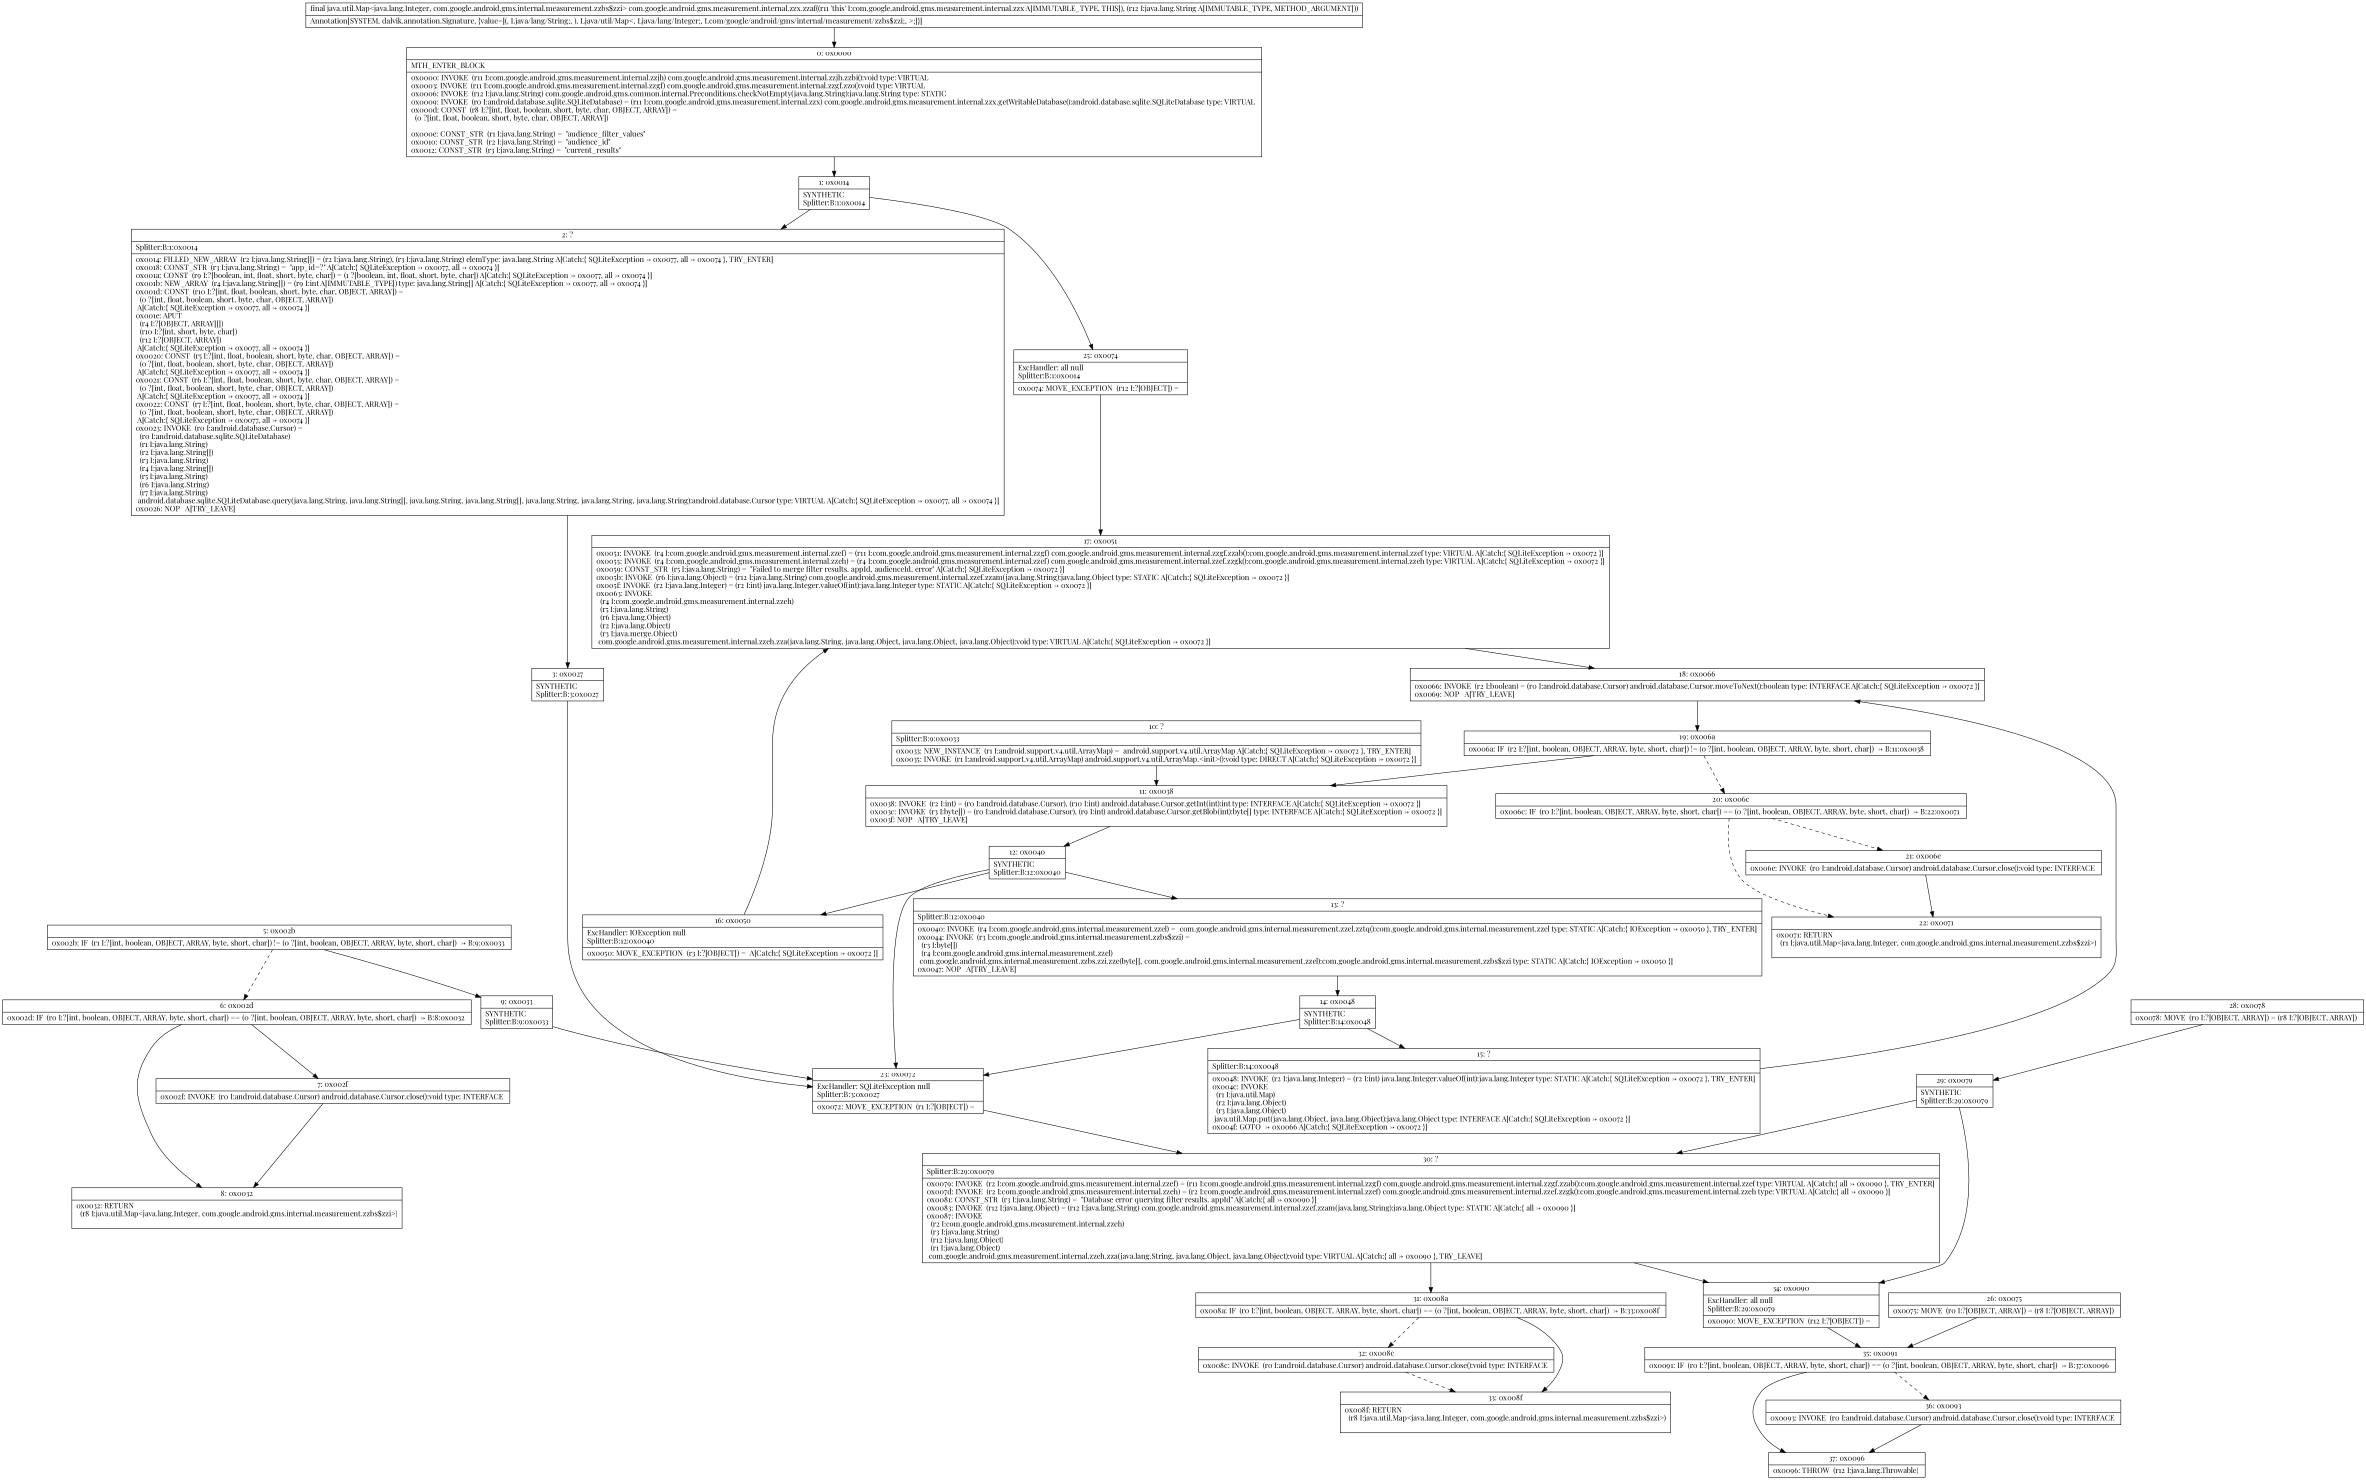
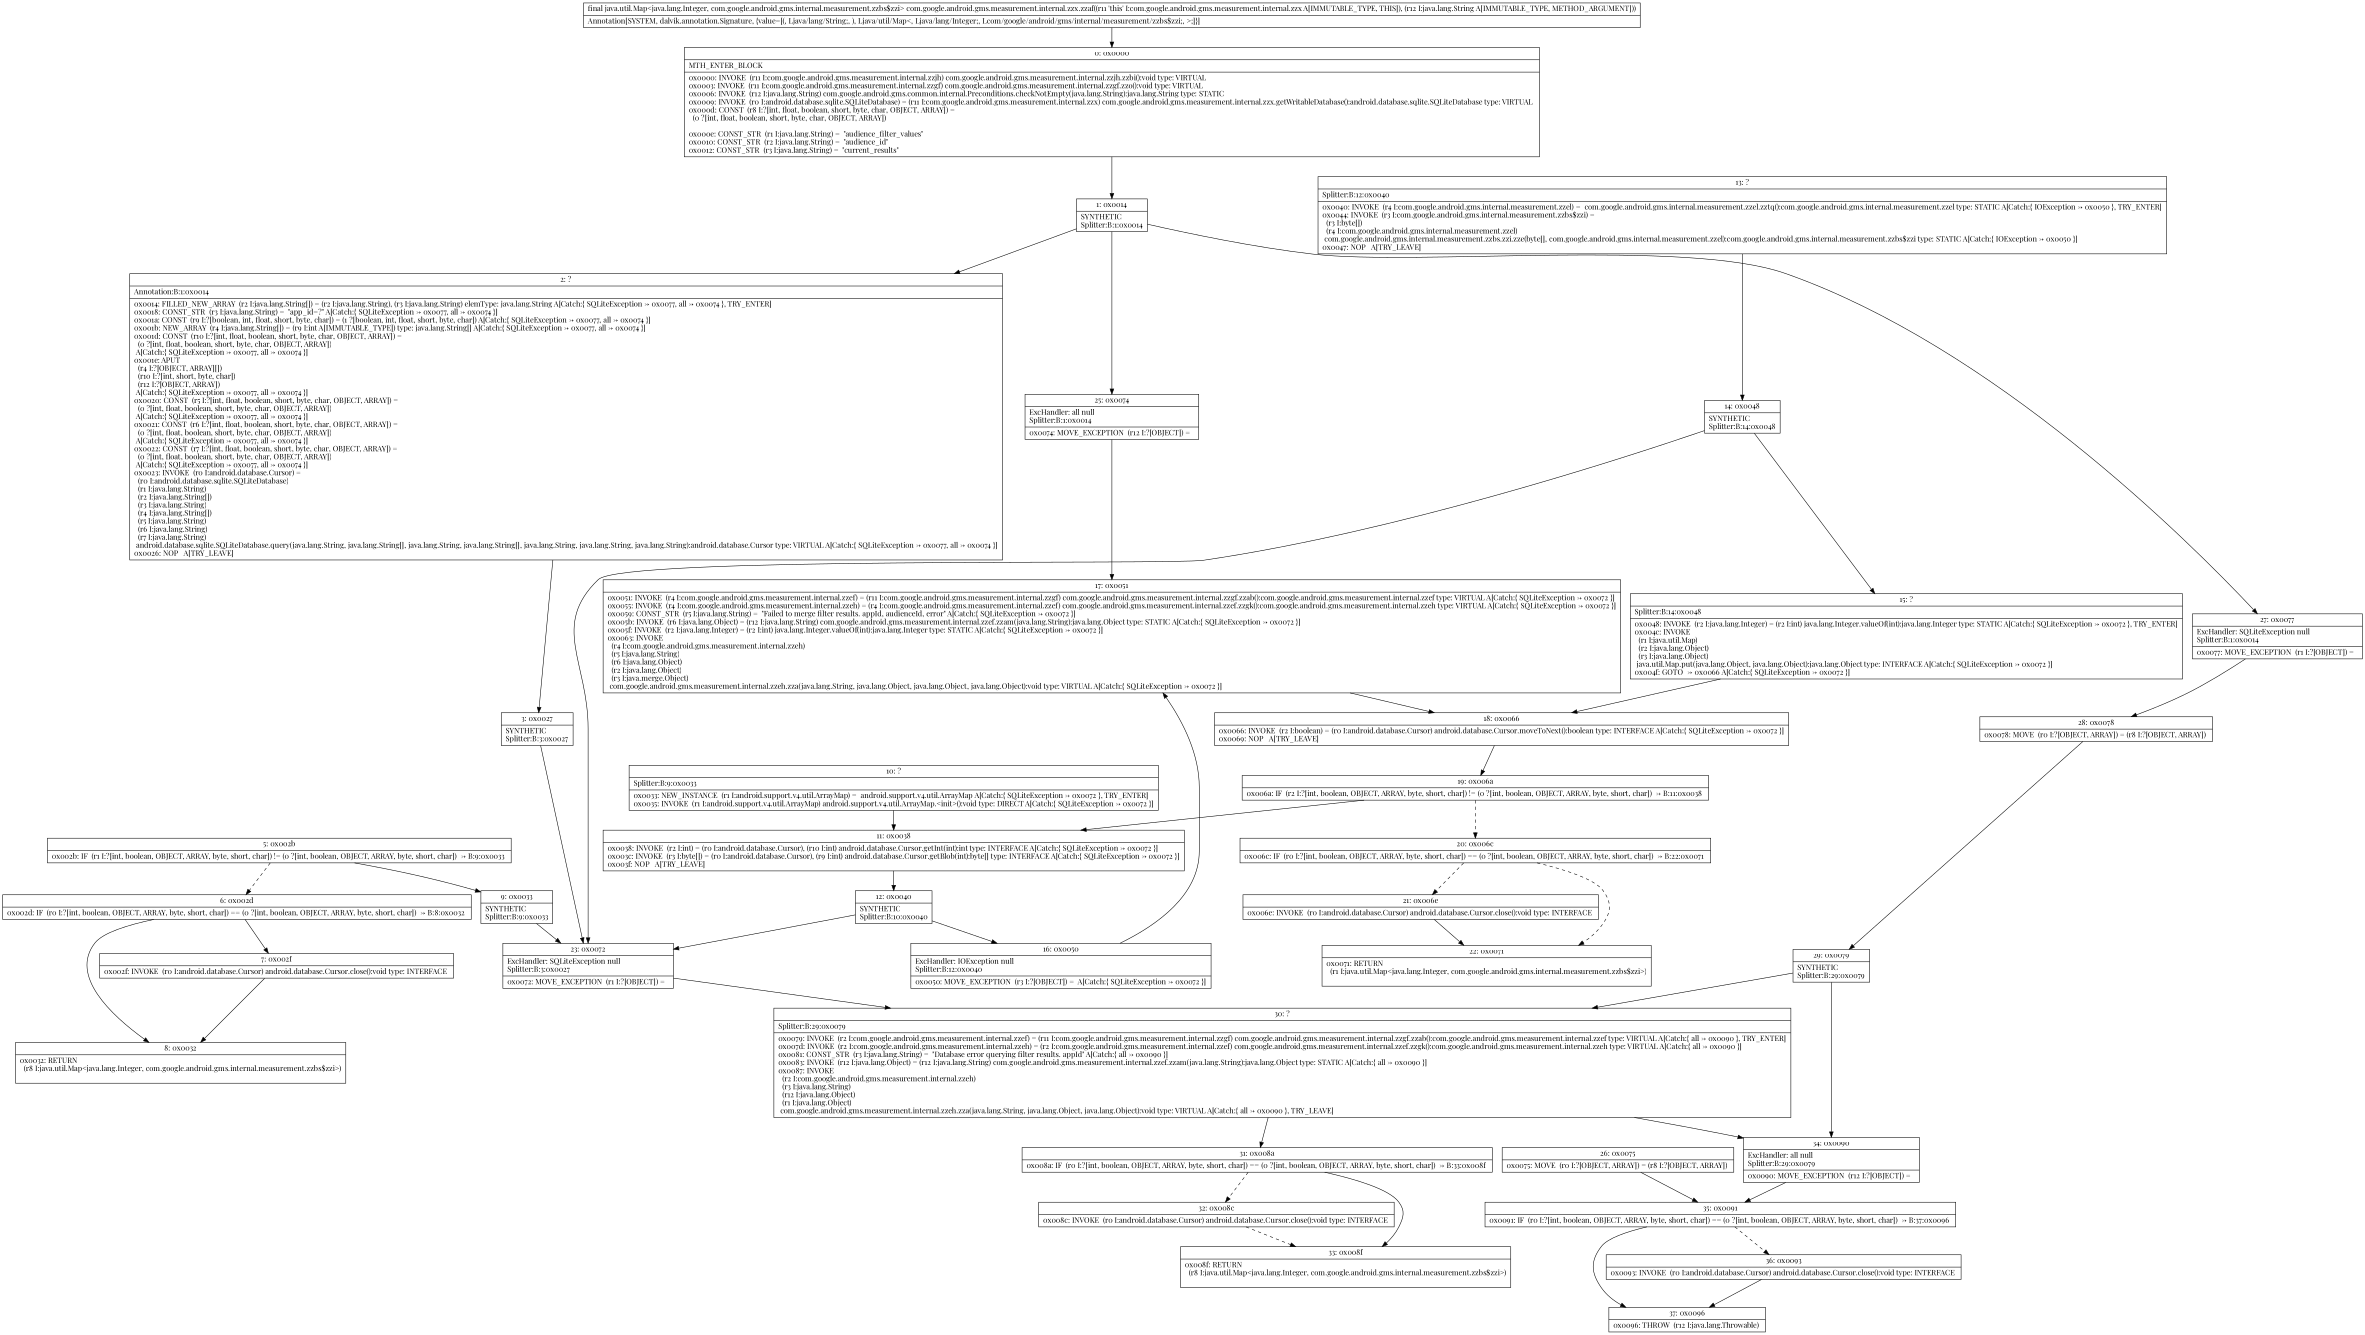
node "2: ?": text "Splitter:B:1:0x0014" -> "Annotation:B:1:0x0014"
node "27: 0x0077": added
node "12: 0x0040": text "Splitter:B:12:0x0040" -> "Splitter:B:10:0x0040"
edge "12: 0x0040" -> "13: ?": removed
